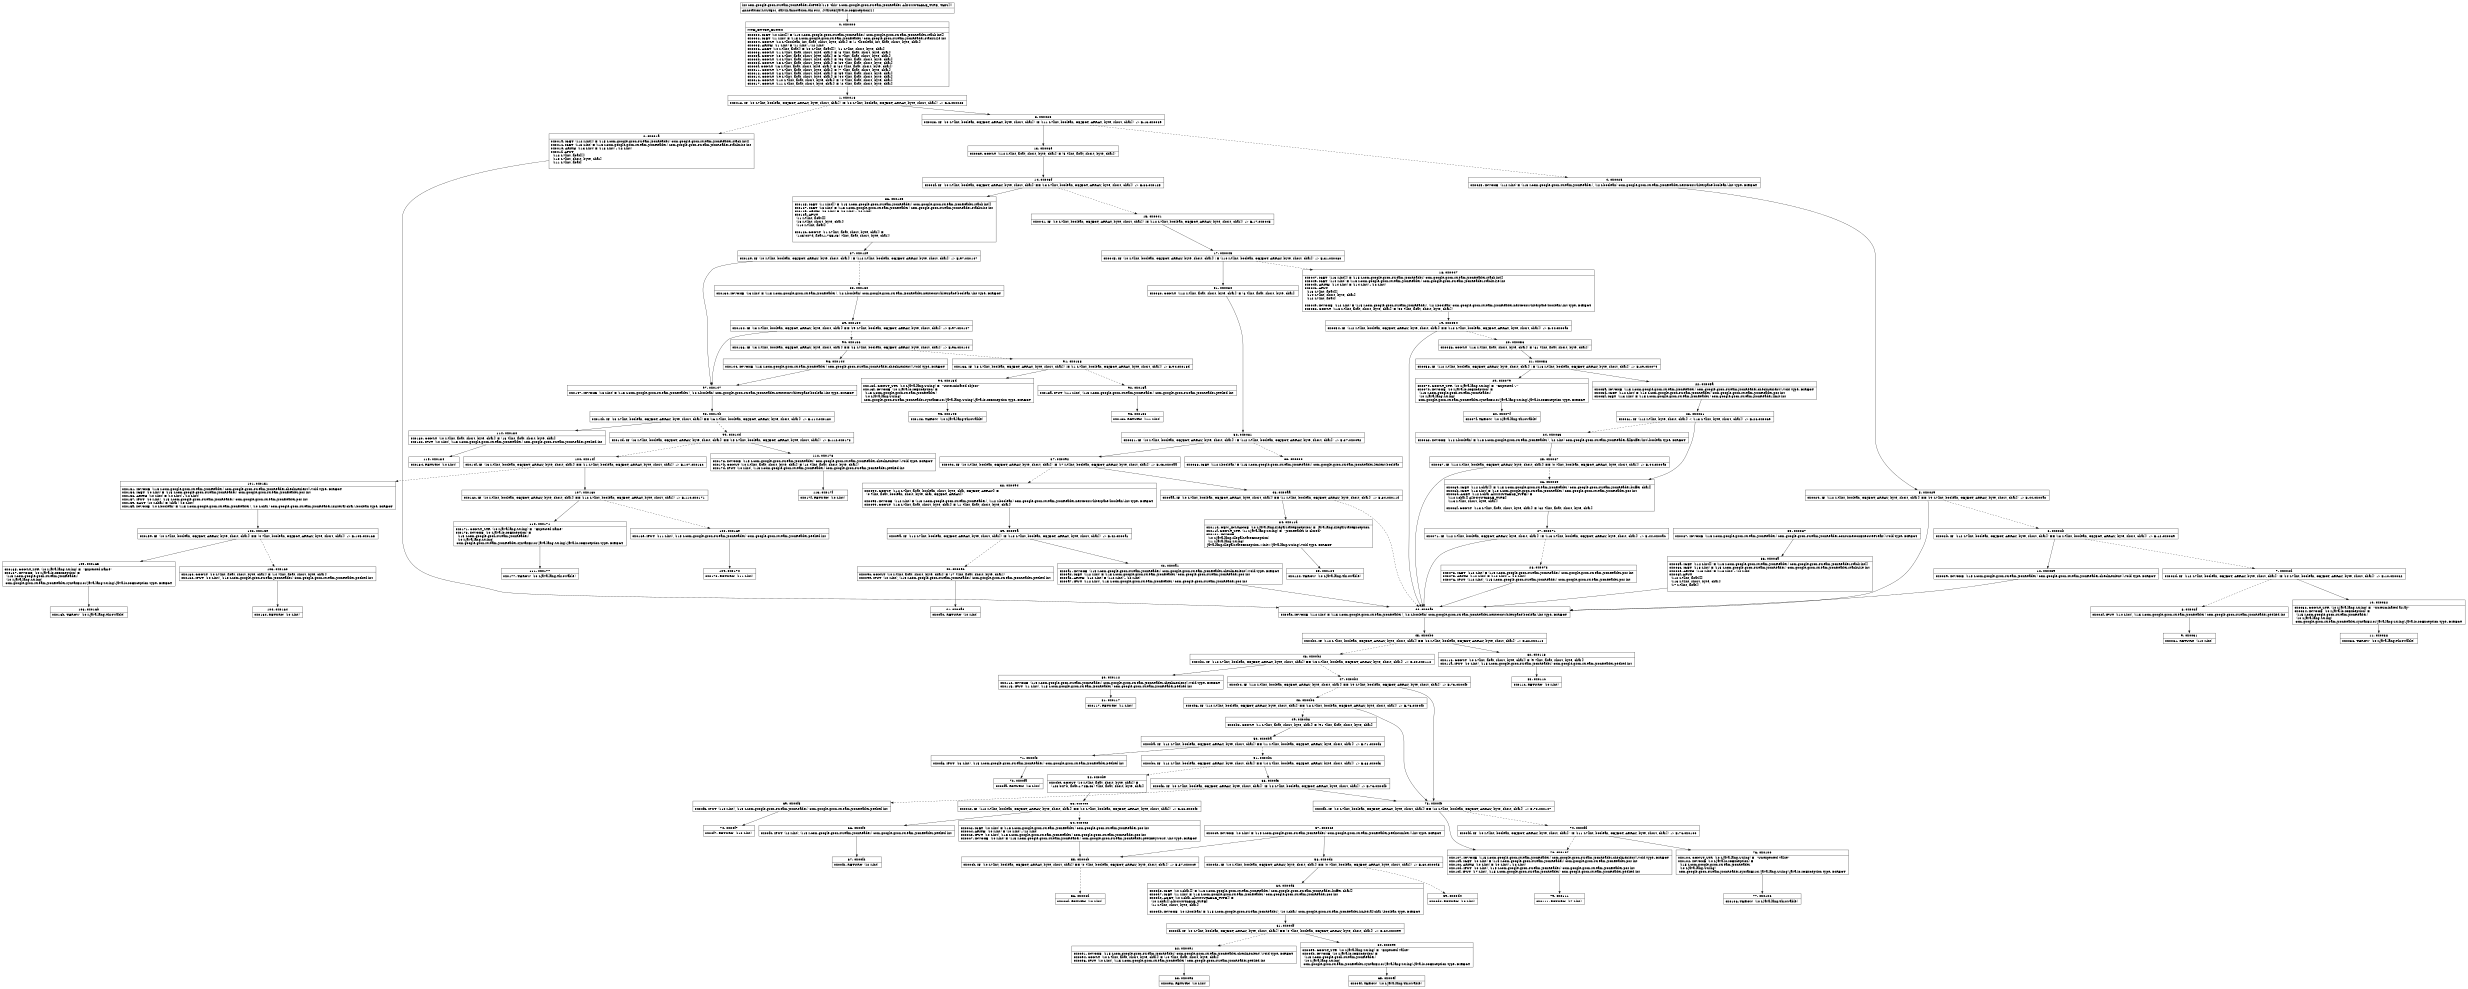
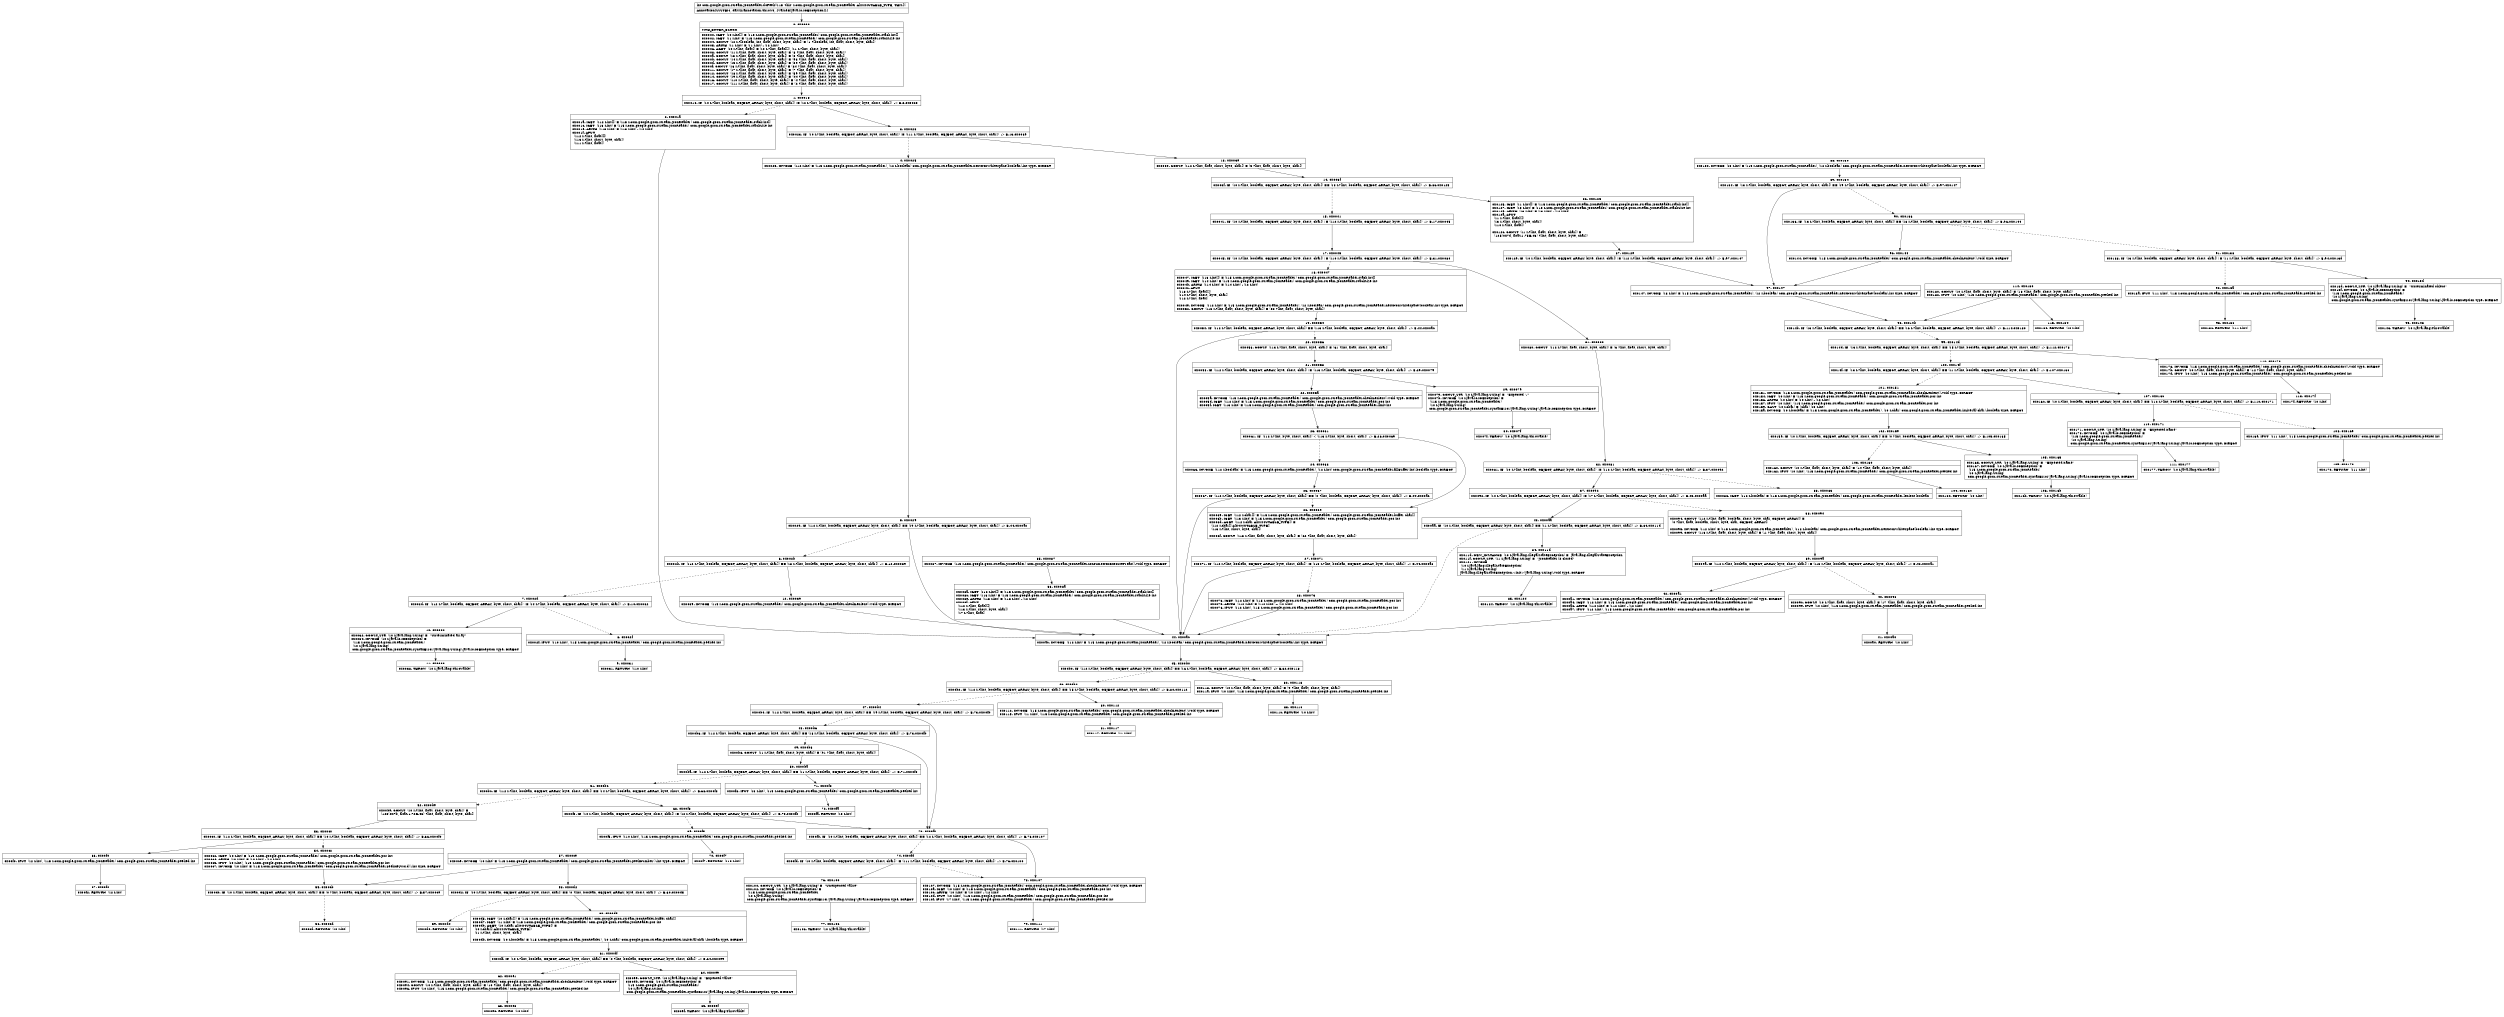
edge "87: 0x012e" -> "88: 0x0130": removed
edge "98: 0x014b" -> "114: 0x0180": reversed
